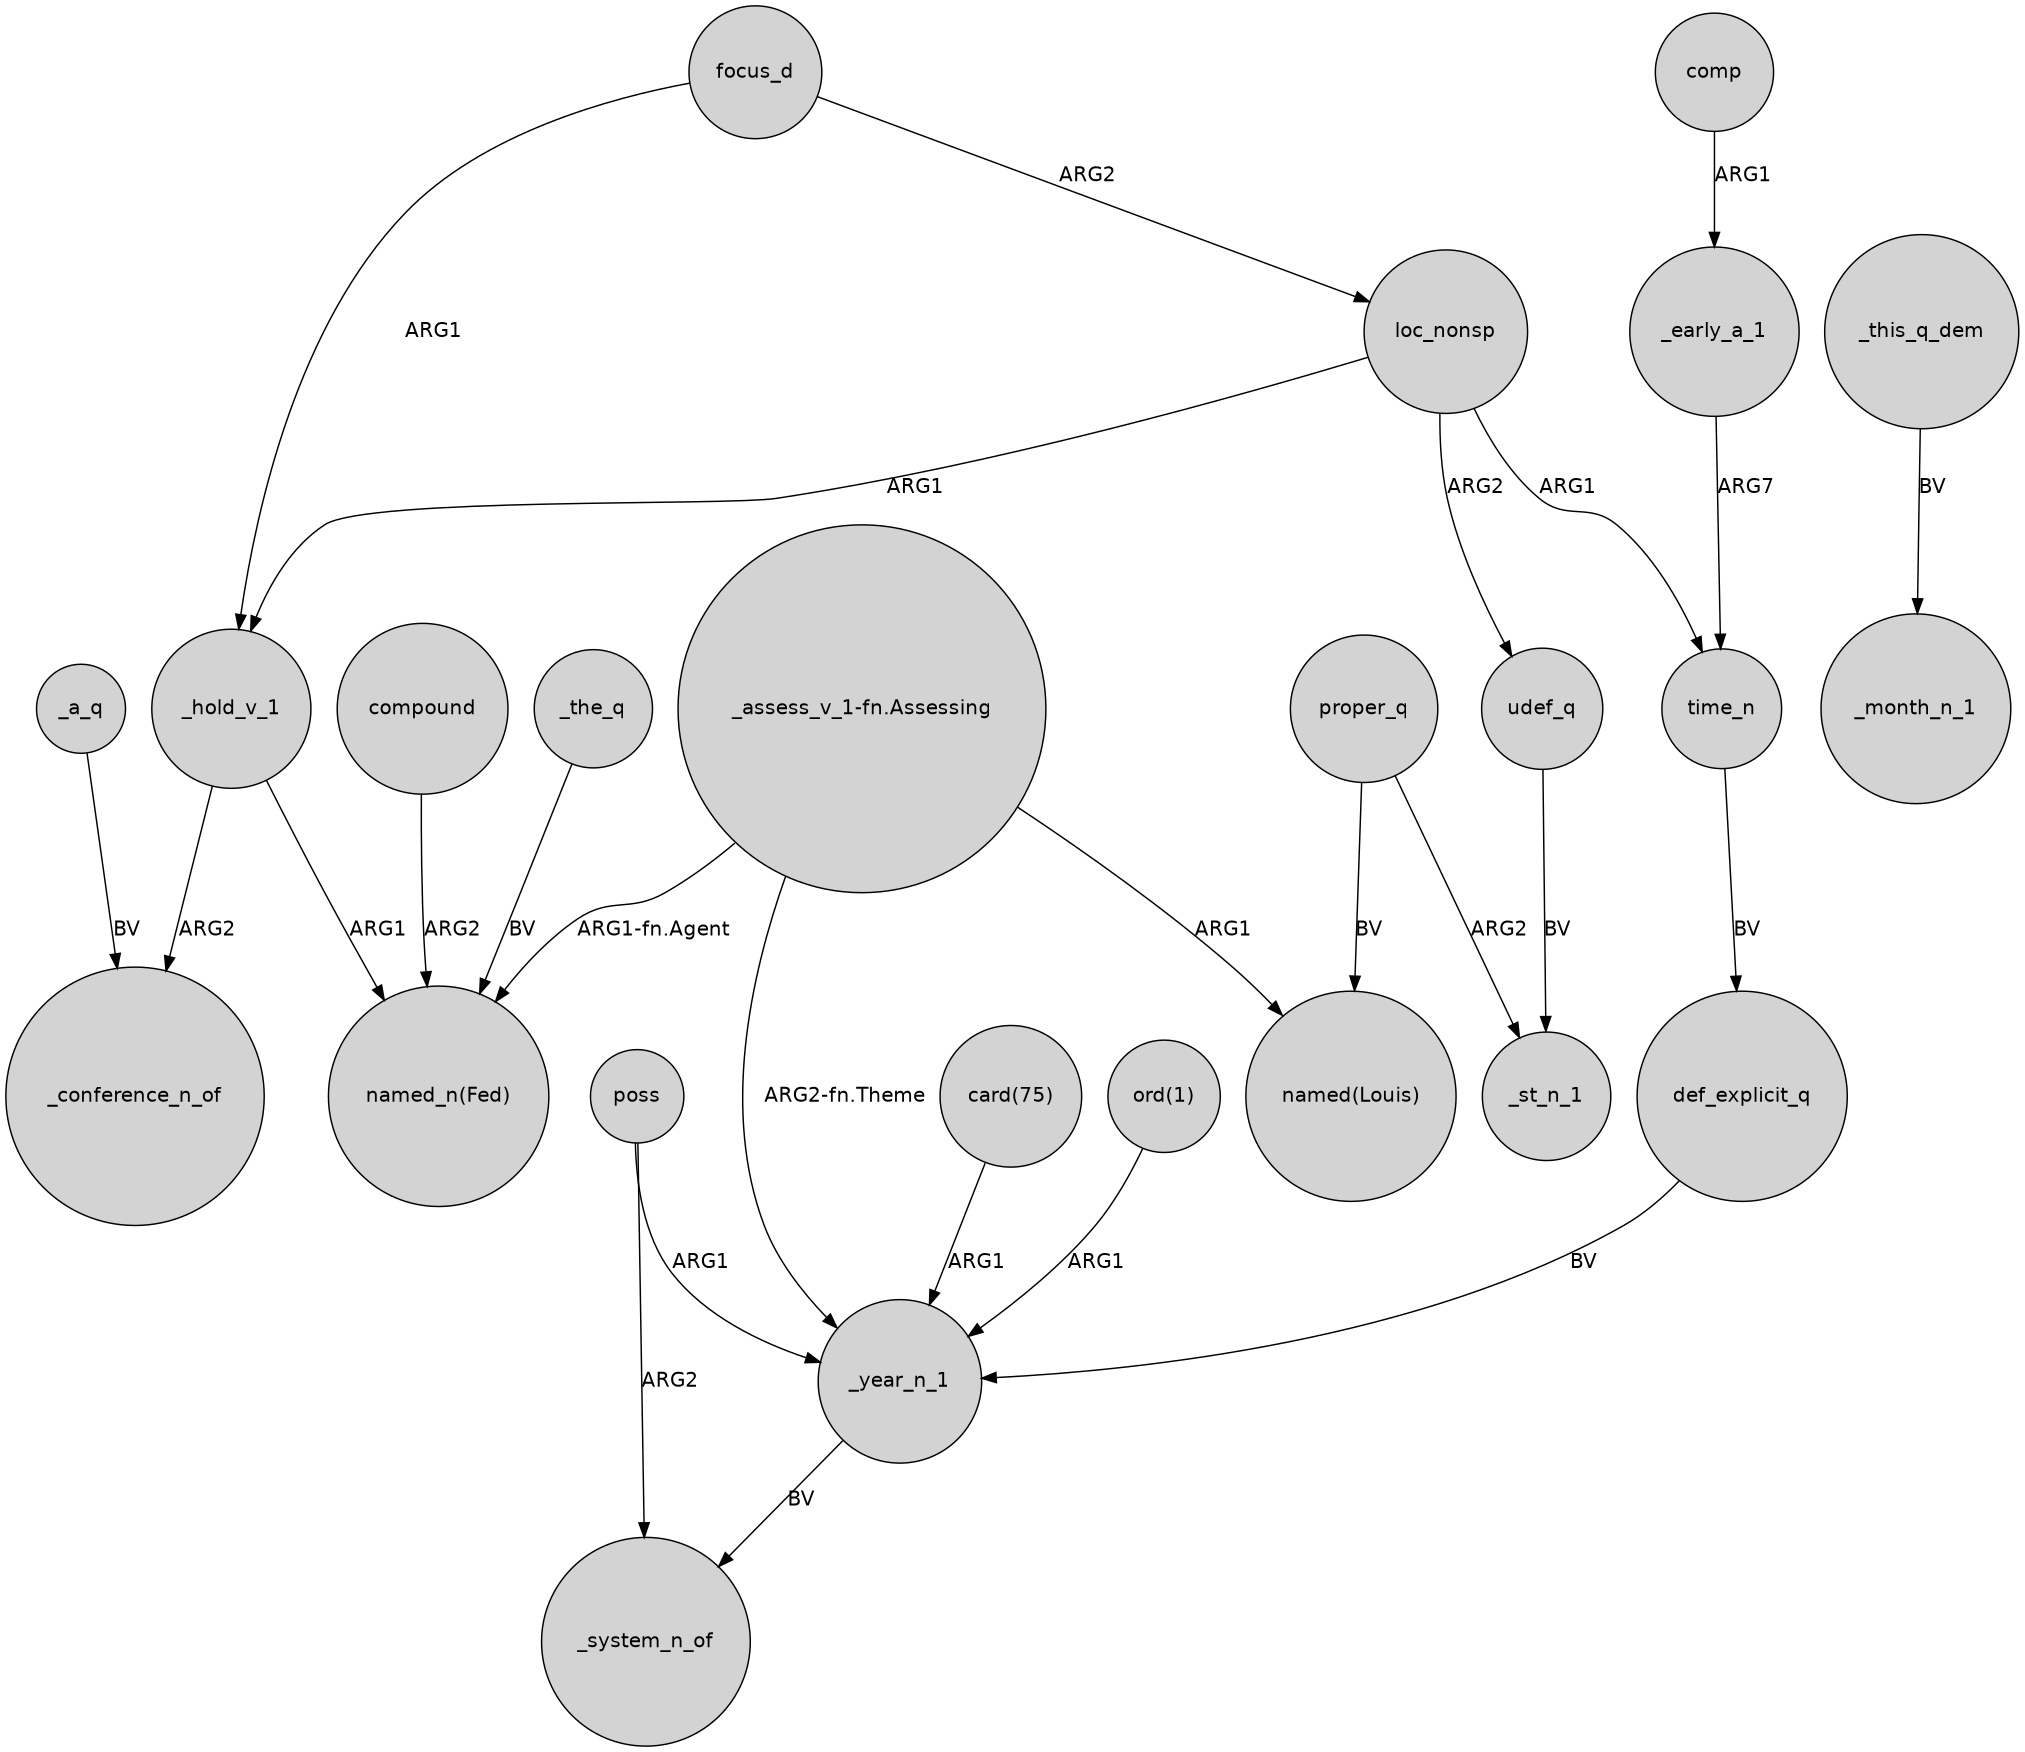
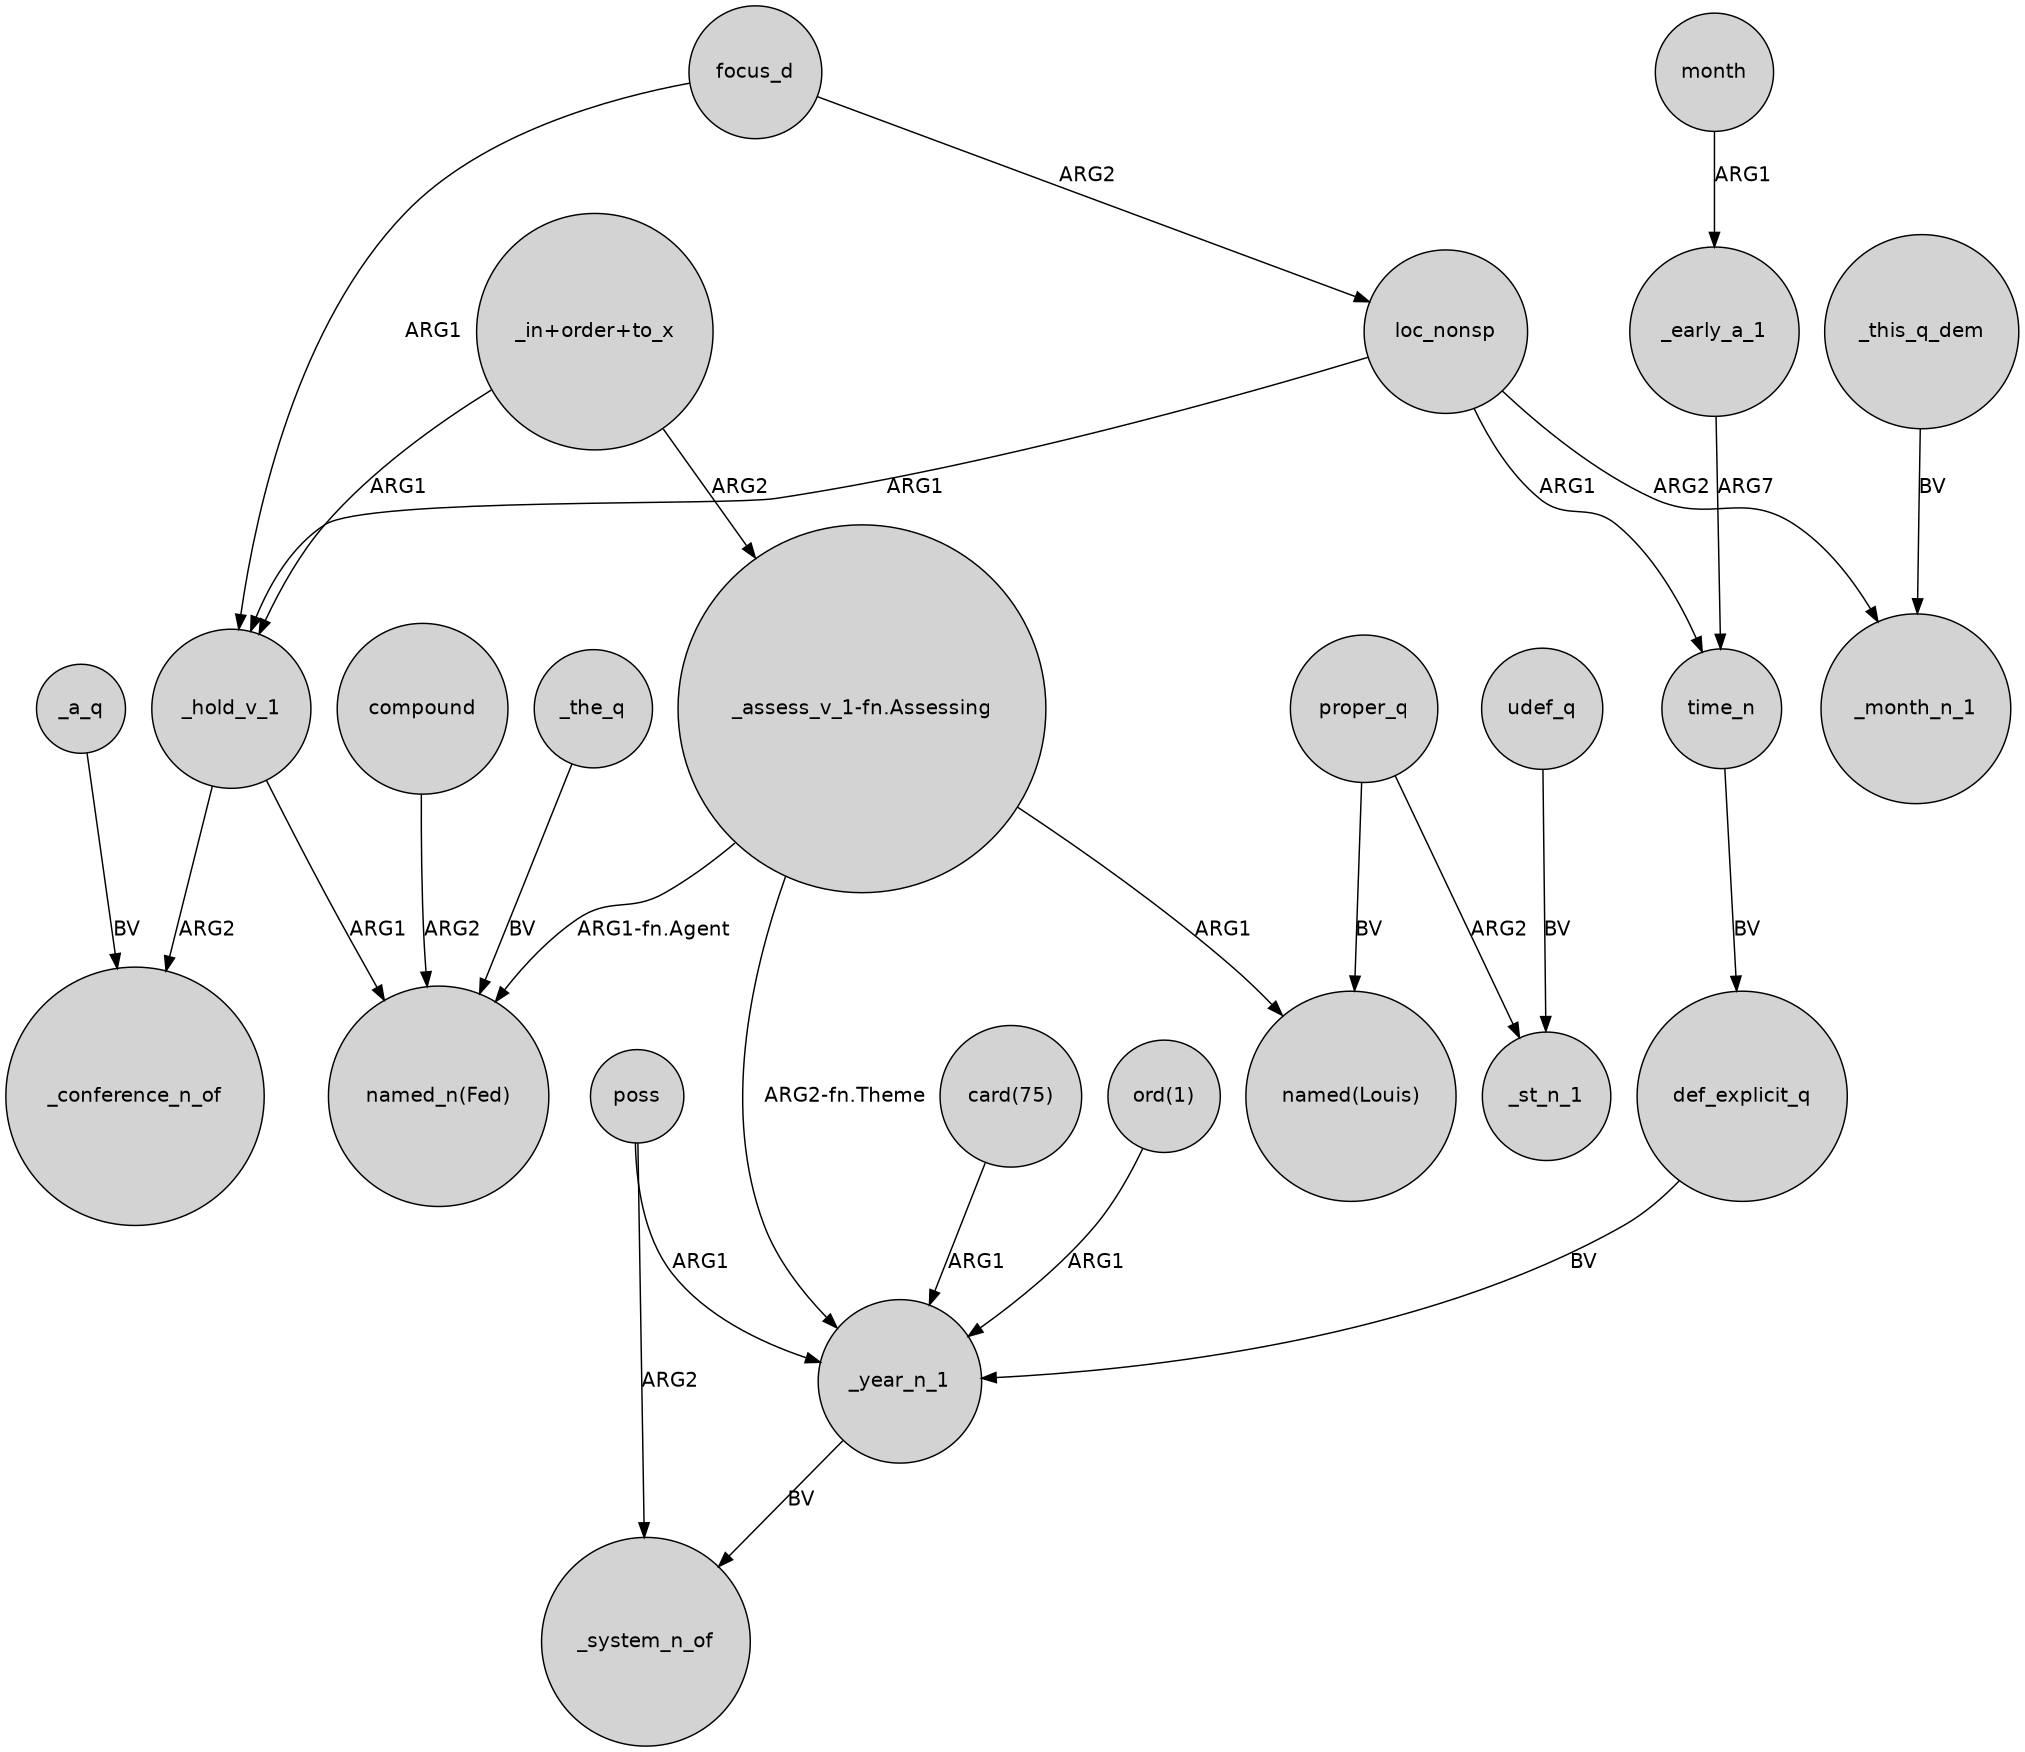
node "comp": label "comp" -> "month"
node "_in+order+to_x": added
edge "loc_nonsp" -> "udef_q": now "loc_nonsp" -> "_month_n_1"
